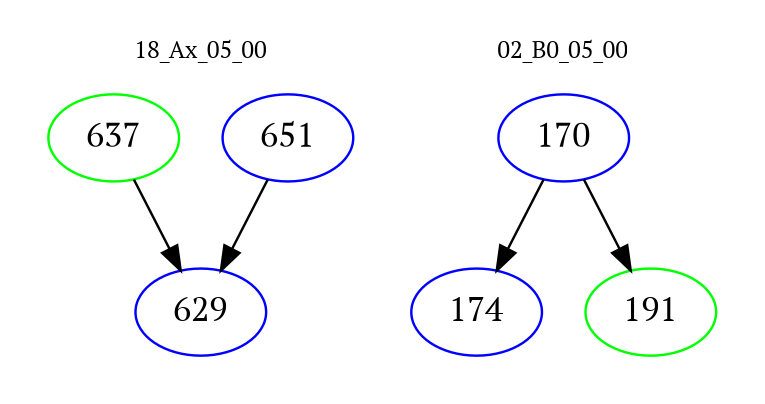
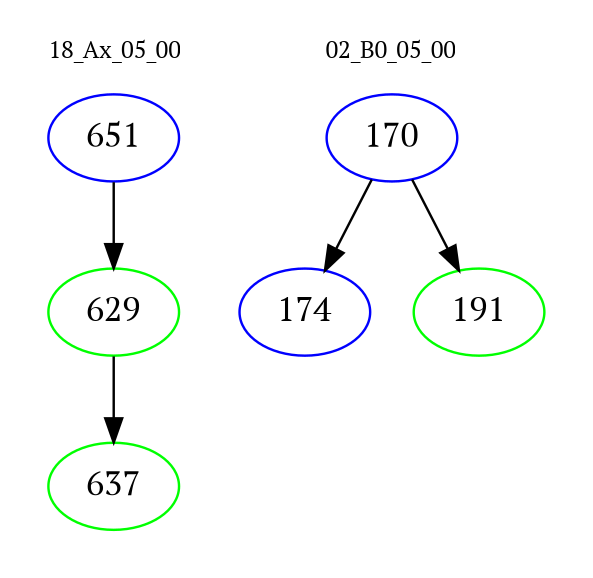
edge "637" -> "629": reversed
node "629": color blue -> green
